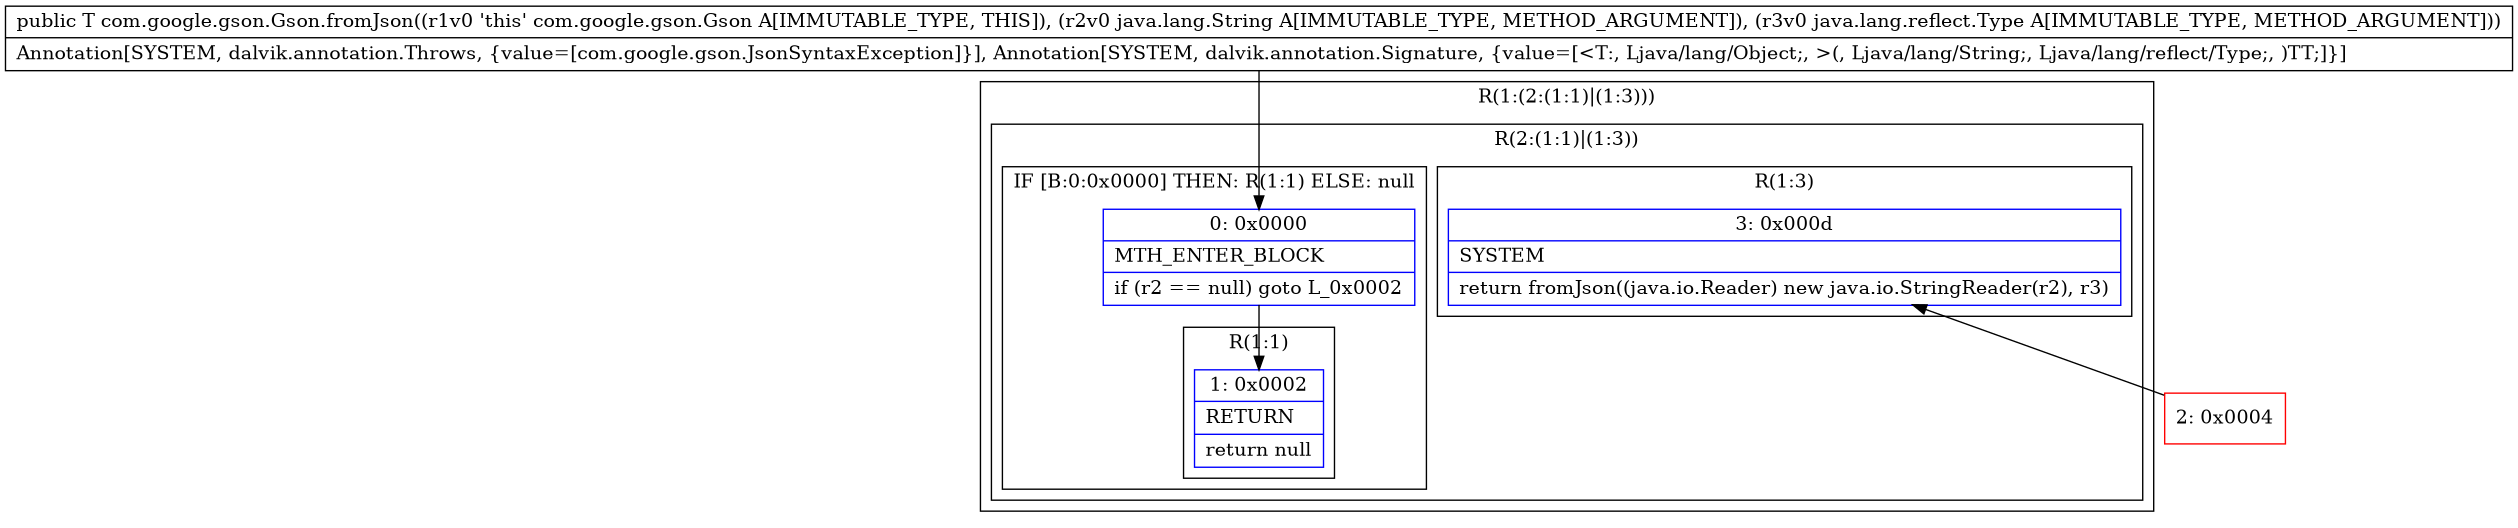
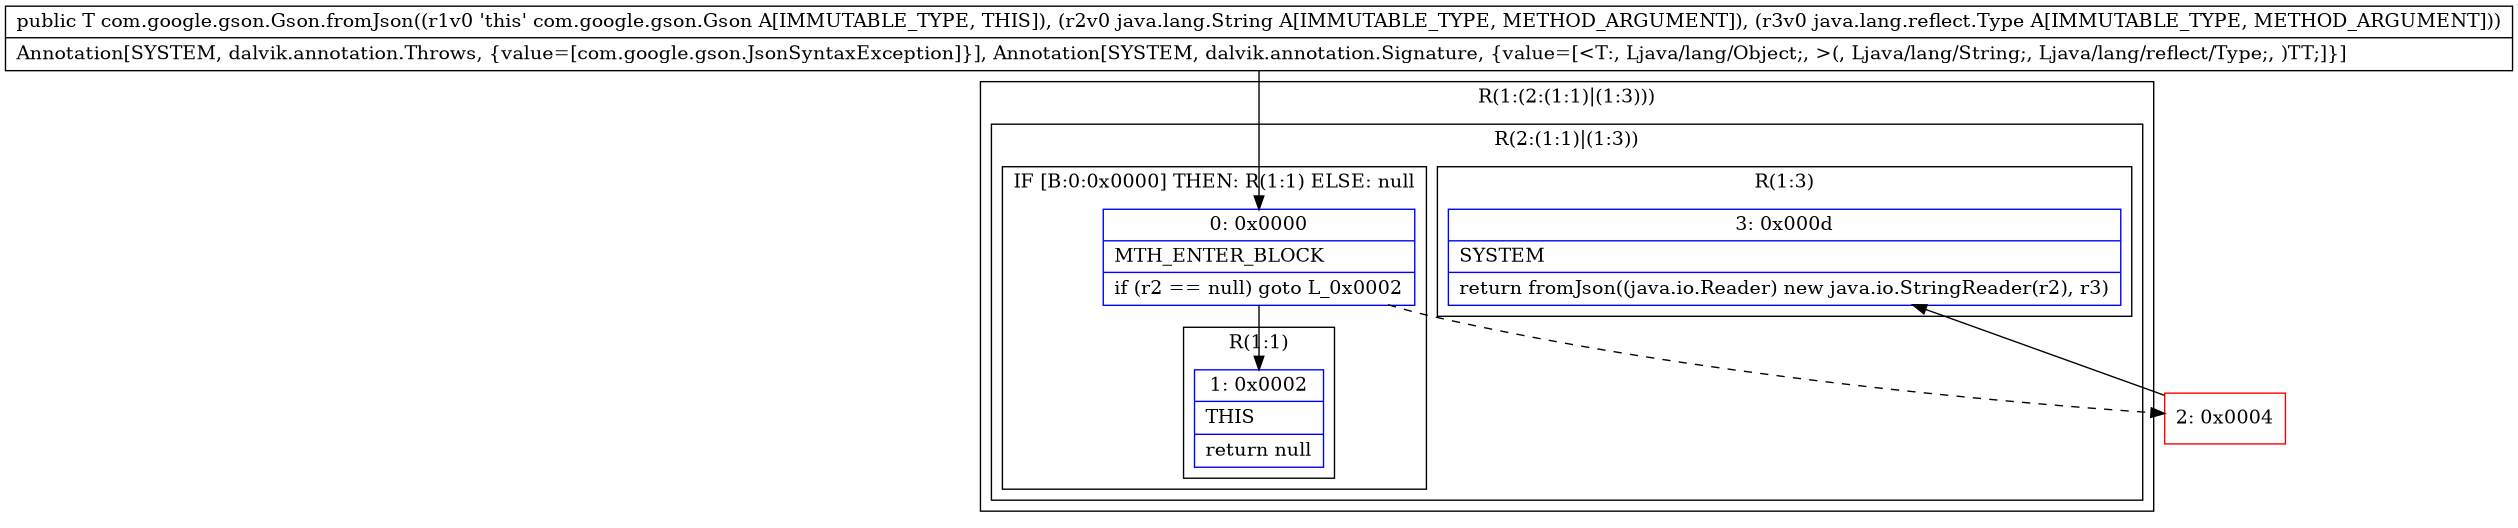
edge "0: 0x0000" -> "2: 0x0004": added
node "1: 0x0002": text "RETURN" -> "THIS"
